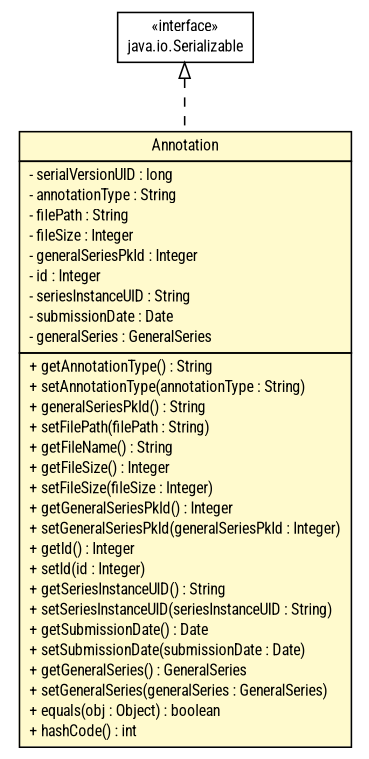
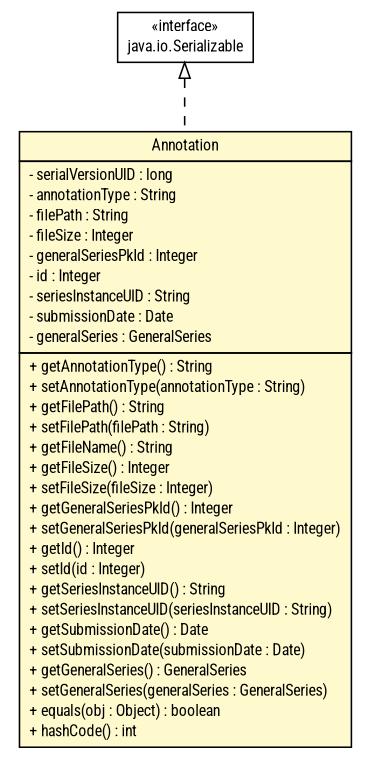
node "Annotation": text "+ generalSeriesPkId() : String" -> "+ getFilePath() : String"
